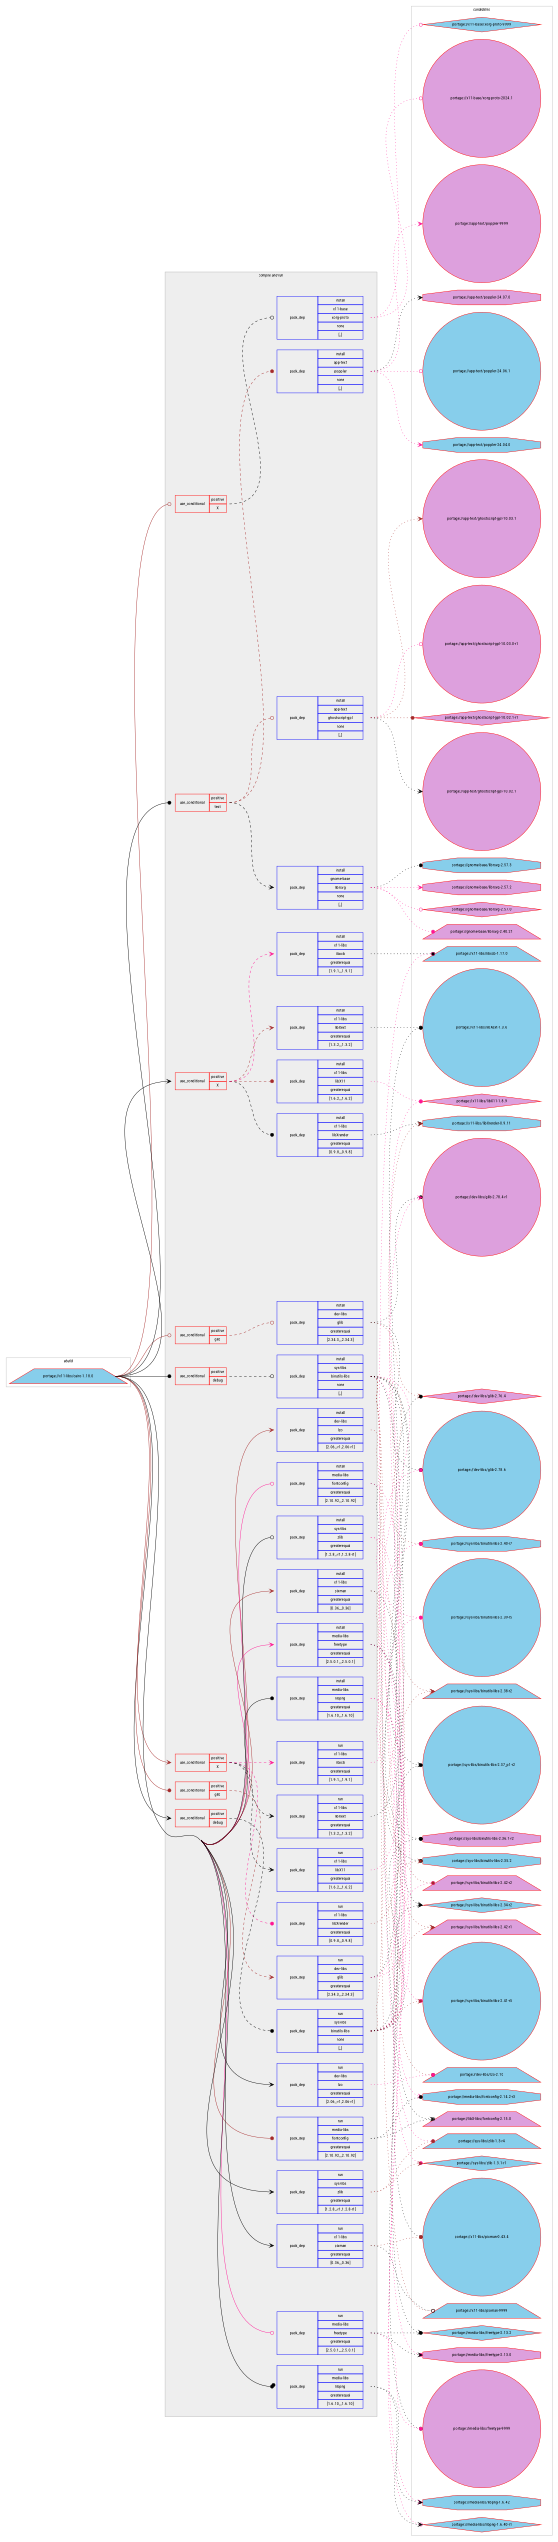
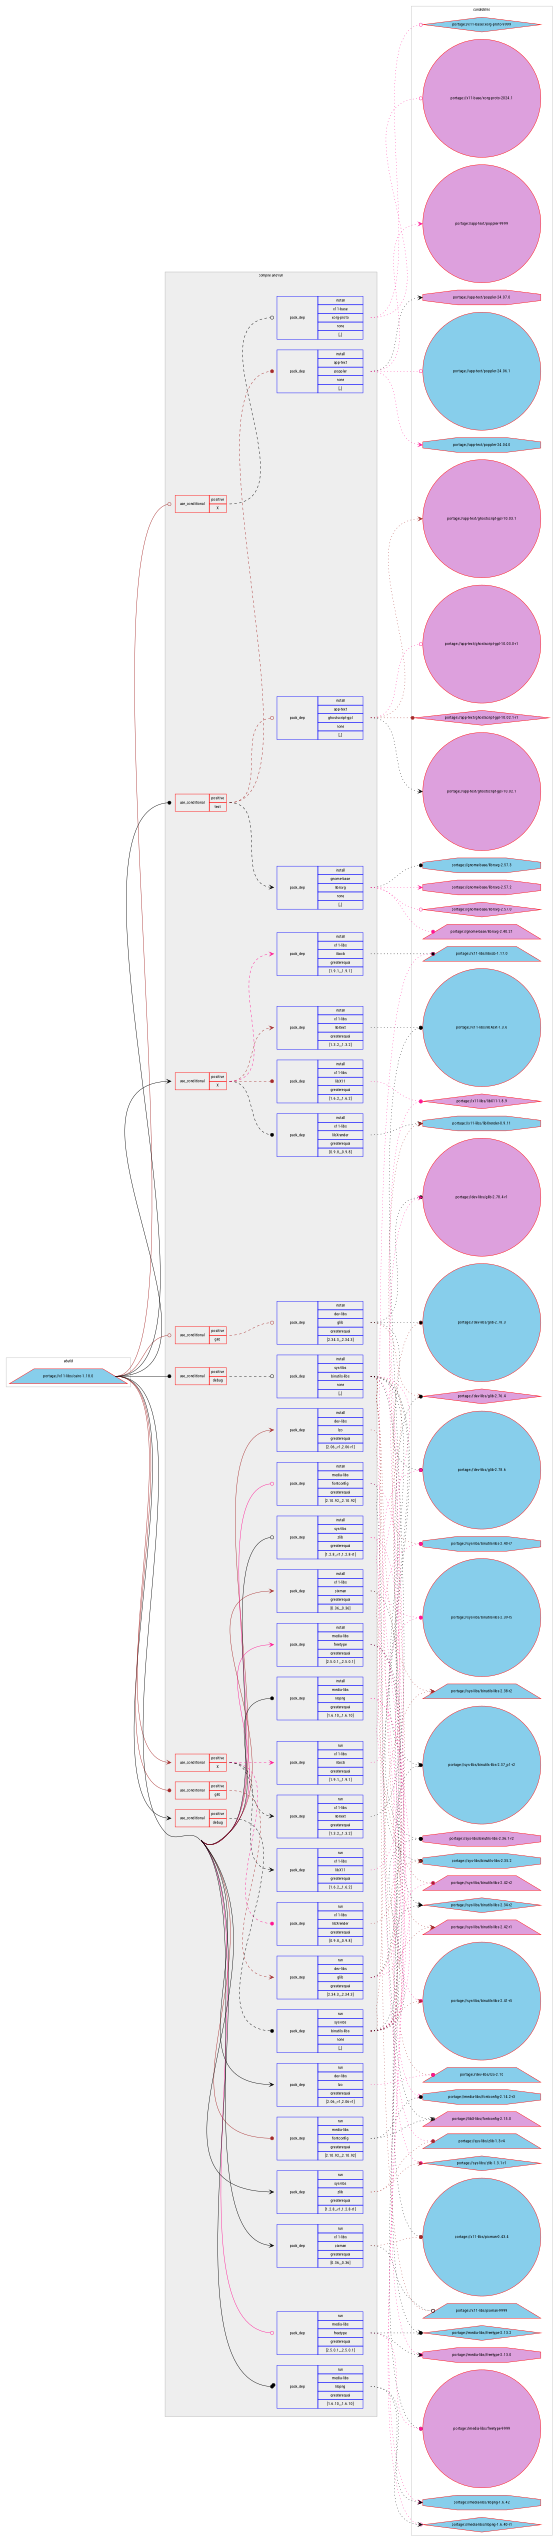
node "portage://dev-libs/glib-2.78.3": added
